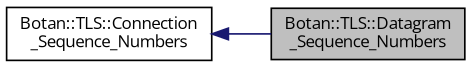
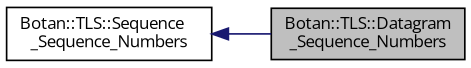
node "Botan::TLS::Connection _Sequence_Numbers": label "Botan::TLS::Connection _Sequence_Numbers" -> "Botan::TLS::Sequence _Sequence_Numbers"
